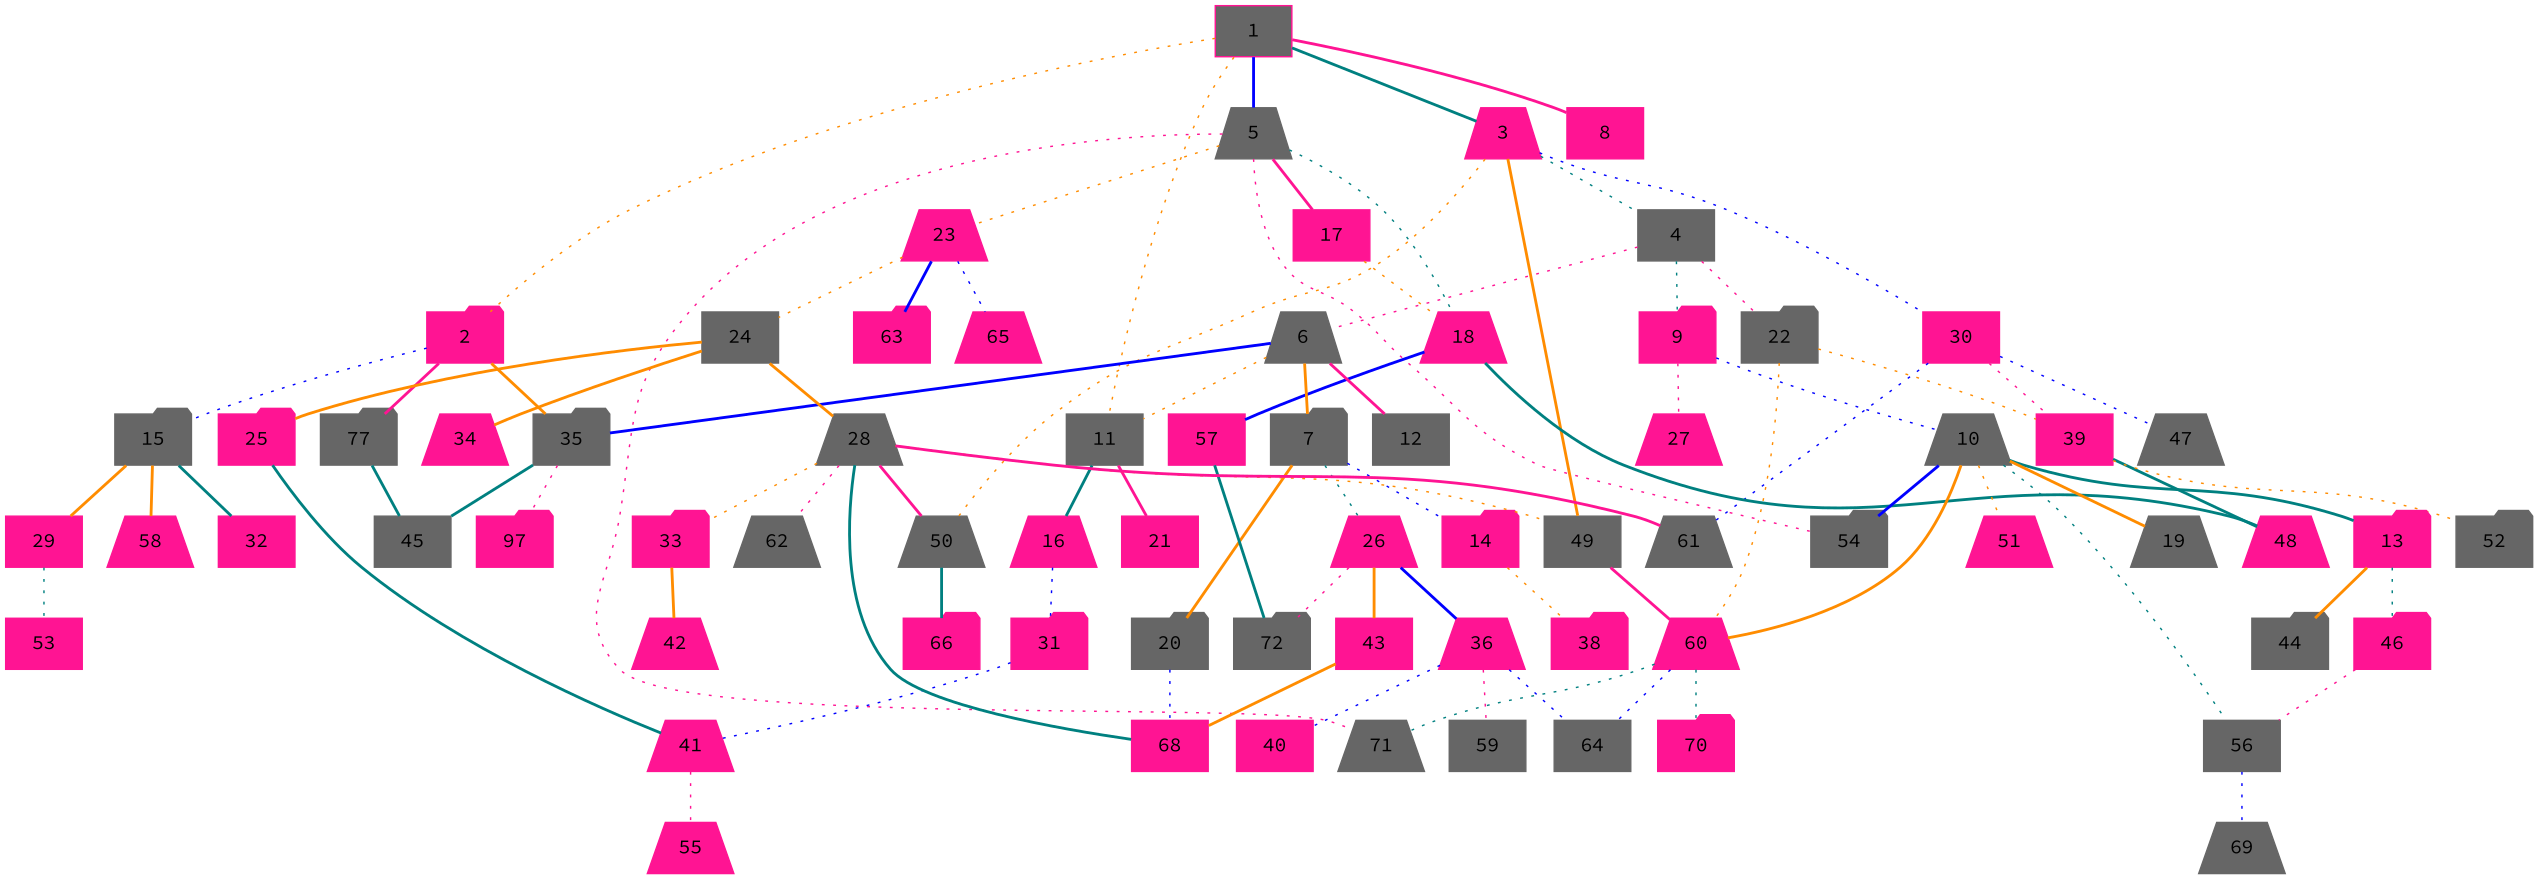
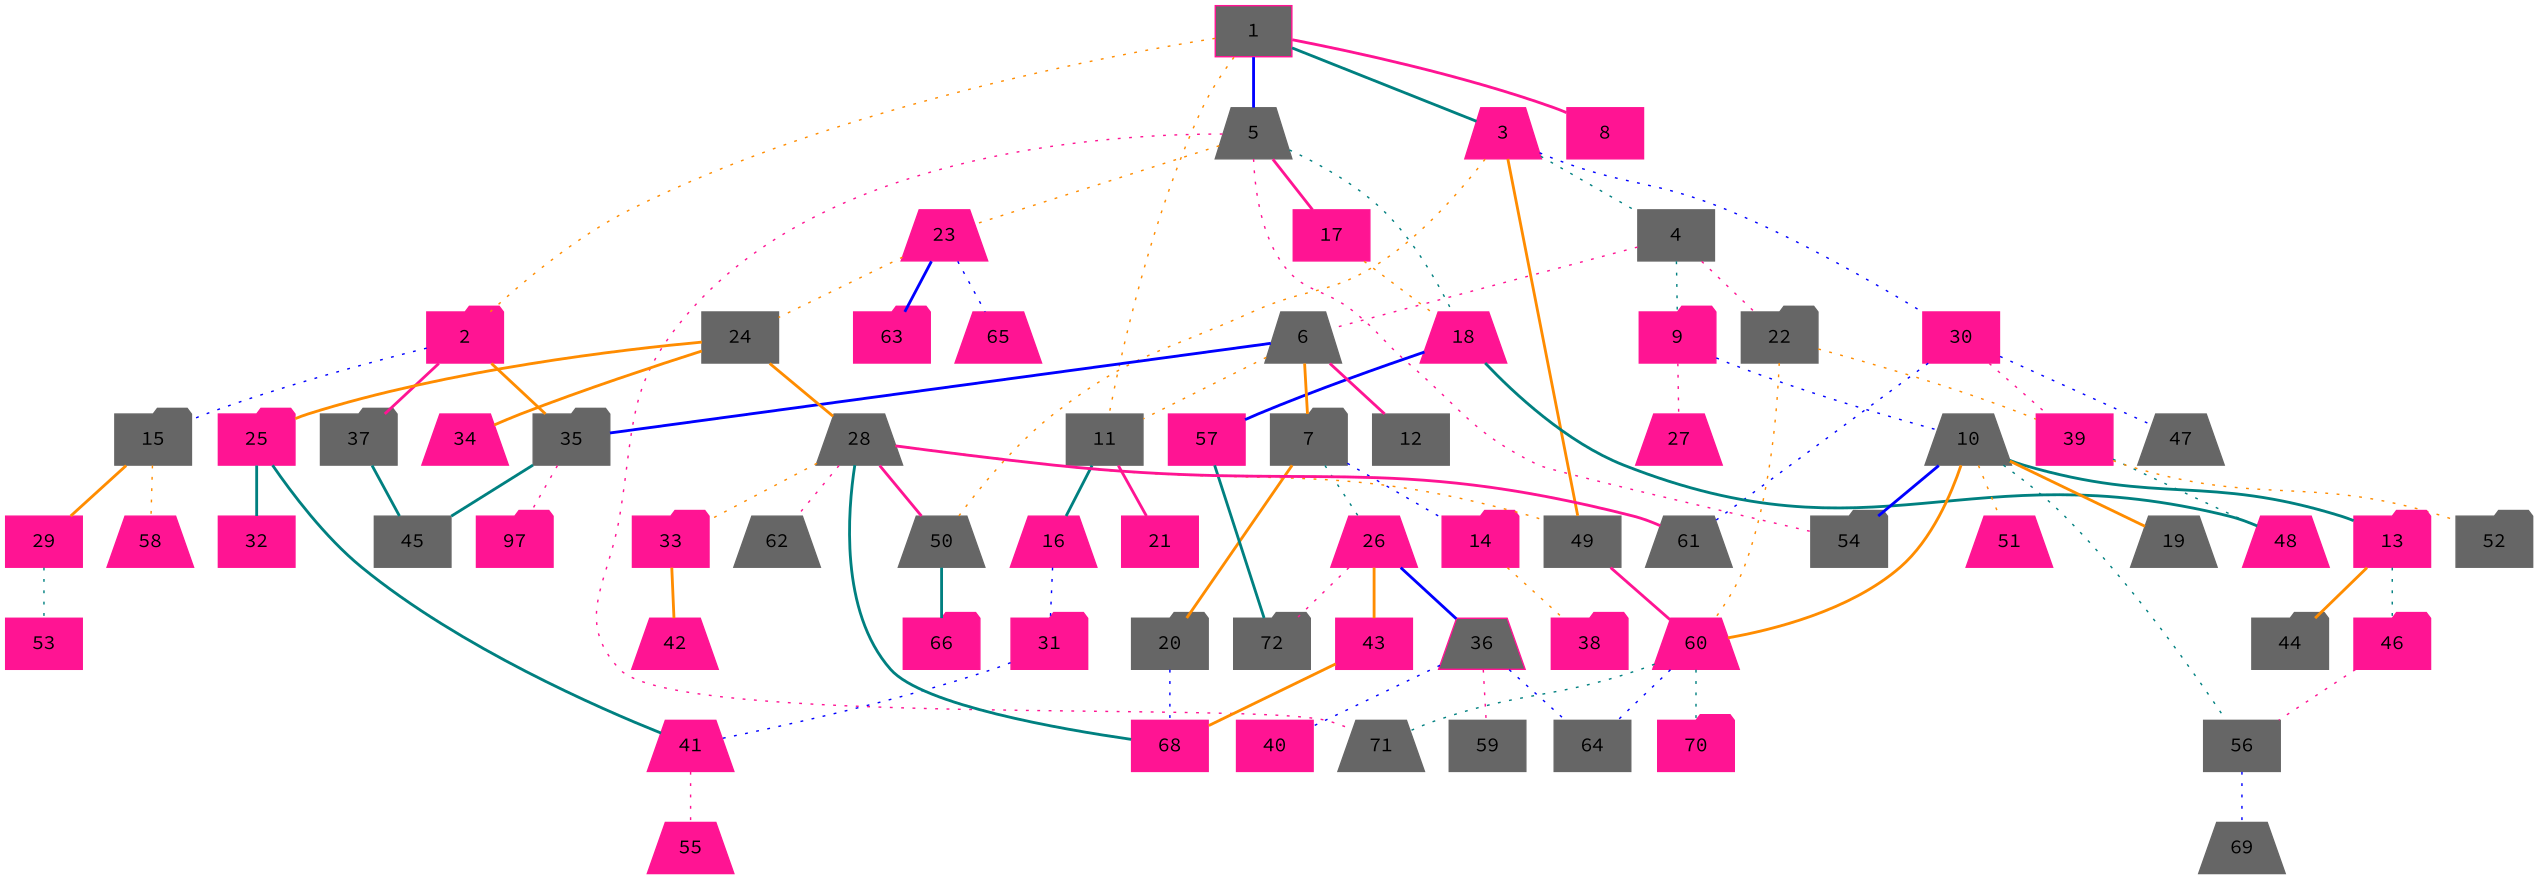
node "77": label "77" -> "37"
edge "15" -- "58": style bold -> dotted
edge "15" -- "32": now "25" -- "32"
edge "39" -- "48": style bold -> dotted
node "36": fillcolor deeppink -> gray40
